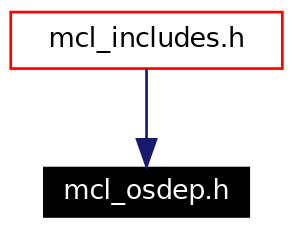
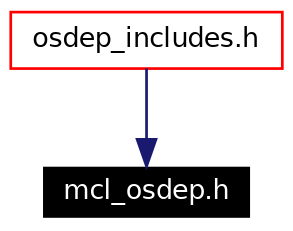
node "mcl_includes.h": label "mcl_includes.h" -> "osdep_includes.h"
